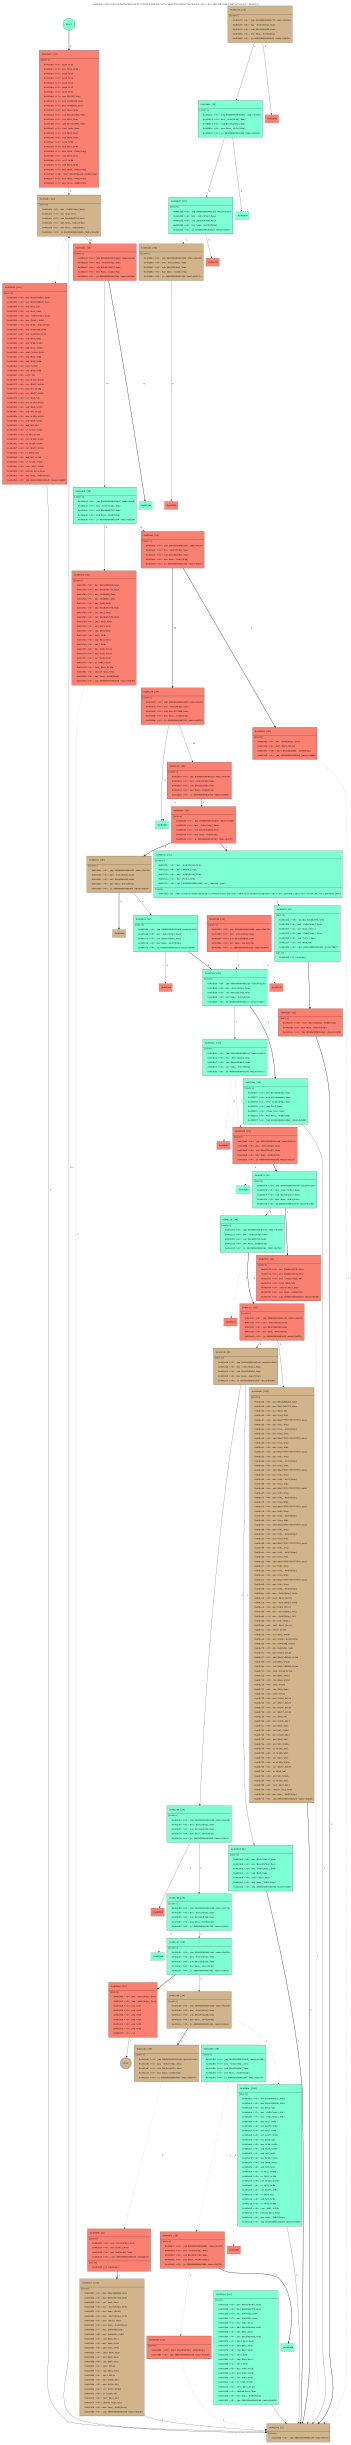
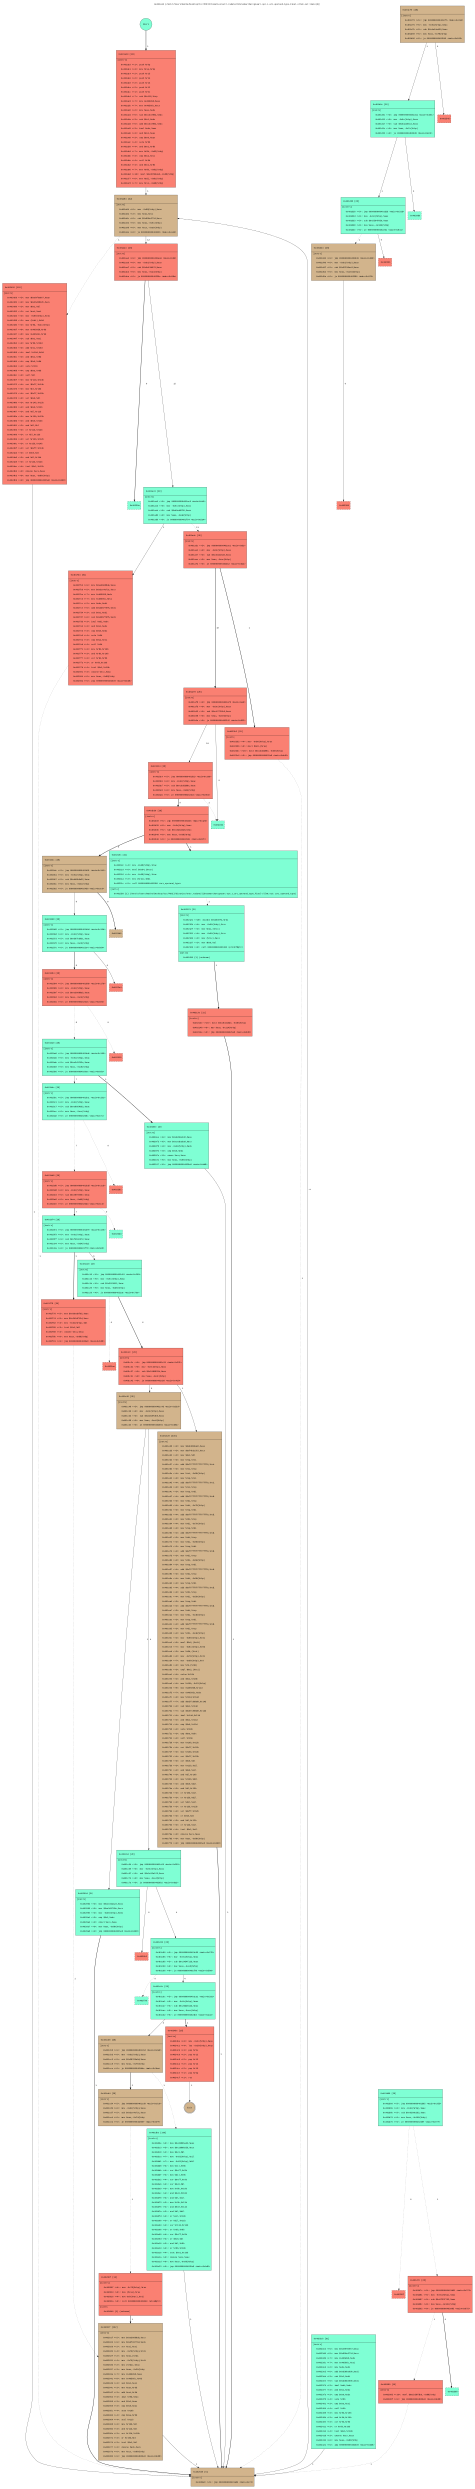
edge "0x401b68 [28]" -> "0x401ba0 [28]": now "0x401b68 [28]" -> "0x401b84 [28]"
edge "0x401f78 [30]" -> "0x4025e8 [5]": now "0x401f78 [30]" -> "0x40201f [102]"
